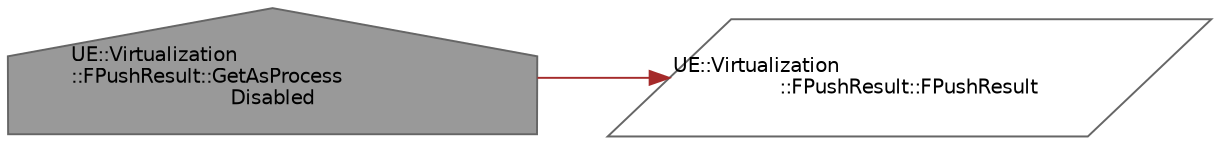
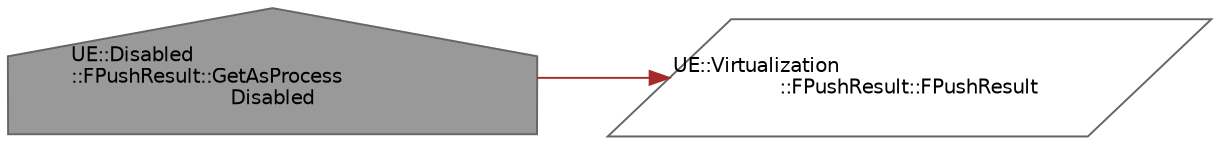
node "UE::Virtualization ::FPushResult::GetAsProcess Disabled": label "UE::Virtualization ::FPushResult::GetAsProcess Disabled" -> "UE::Disabled ::FPushResult::GetAsProcess Disabled"
